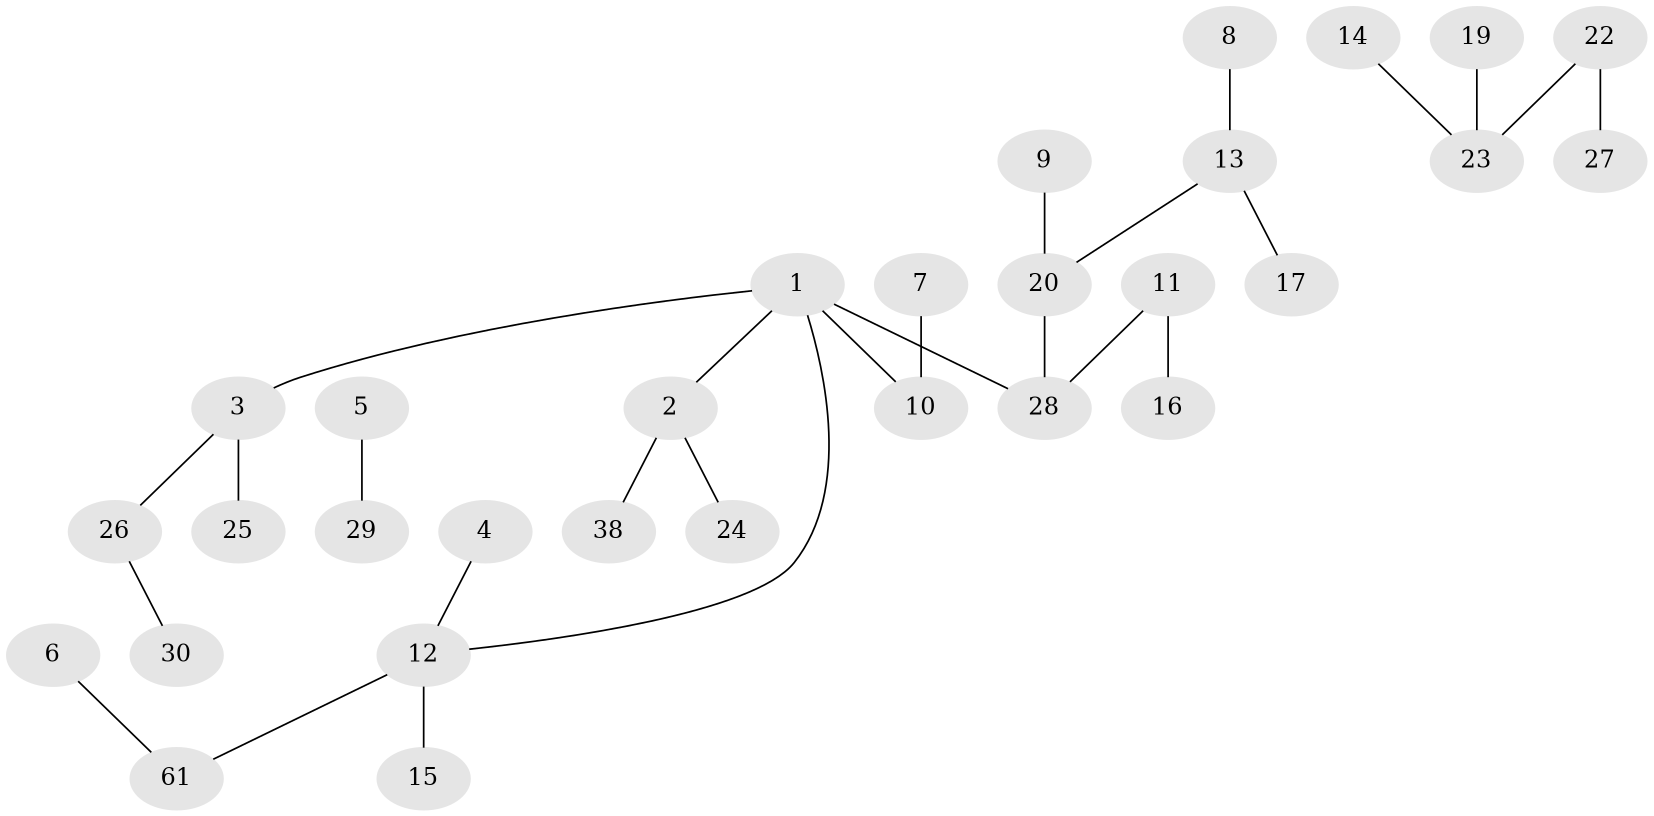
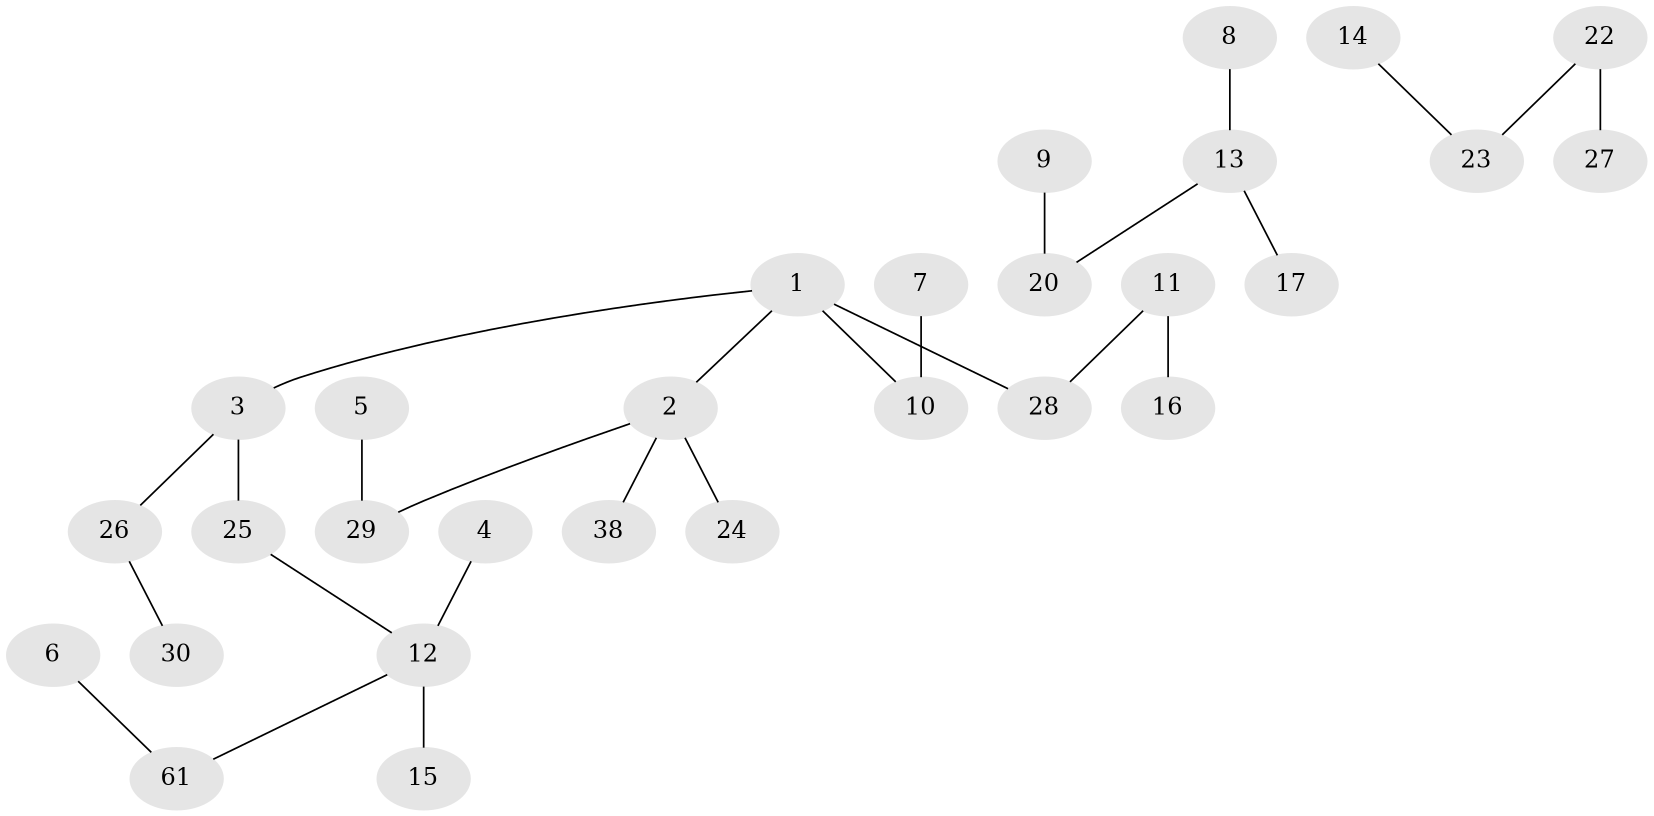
node "19": removed
edge "20" -- "28": removed
edge "2" -- "29": added
edge "1" -- "12": now "25" -- "12"
